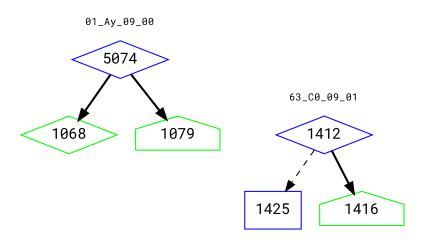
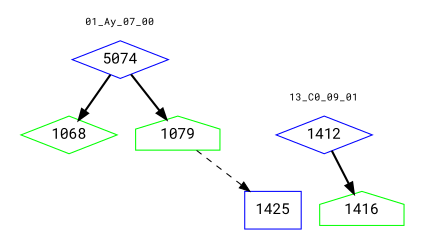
cluster "01_Ay_09_00": label "01_Ay_09_00" -> "01_Ay_07_00"
cluster "63_C0_09_01": label "63_C0_09_01" -> "13_C0_09_01"
edge "1412" -> "1425": now "1079" -> "1425"
